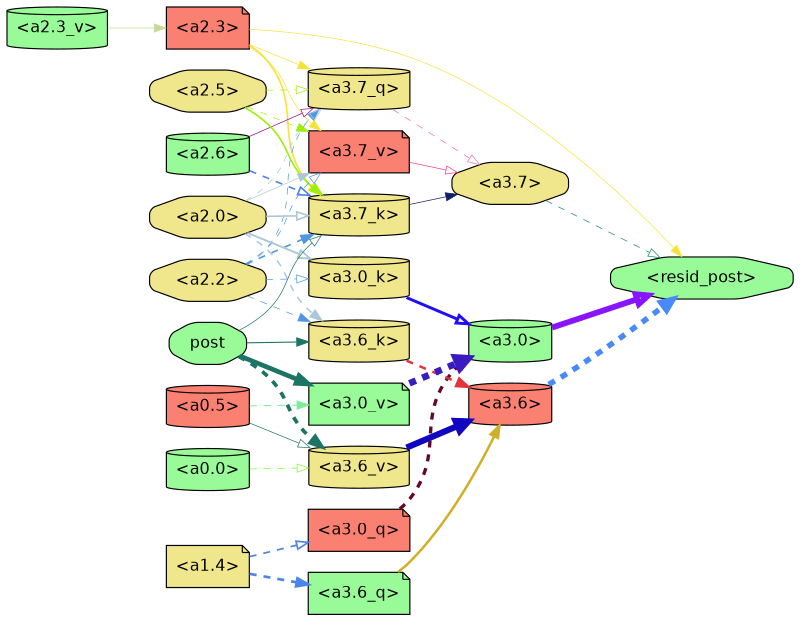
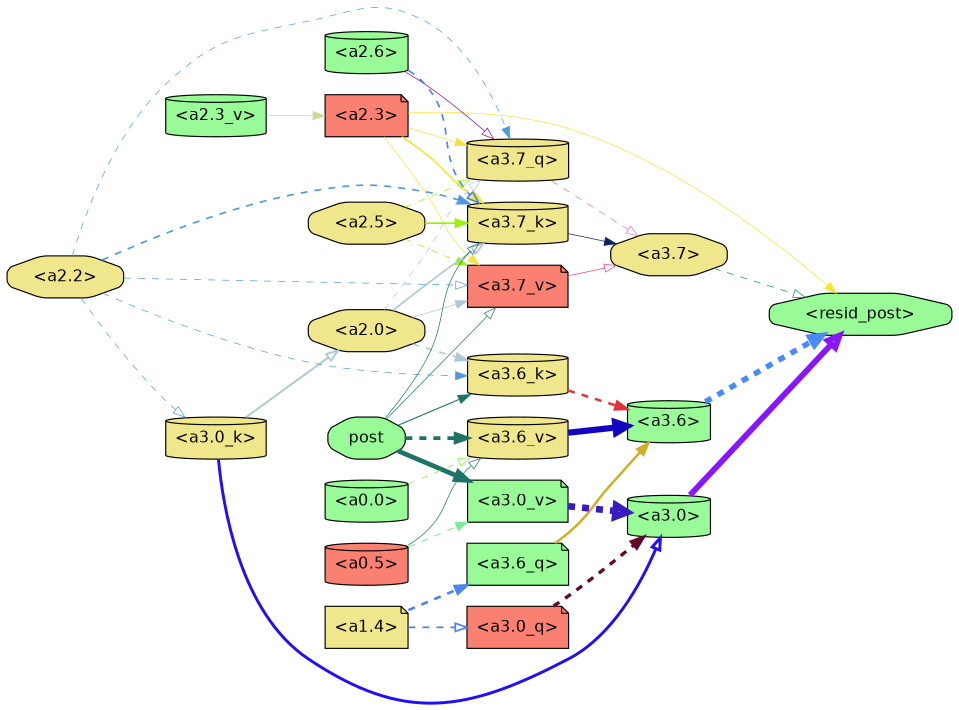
edge "<a2.0>" -> "<a3.0_k>": reversed
edge "post" -> "<a3.7_v>": added
node "<a3.6>": fillcolor salmon -> palegreen
